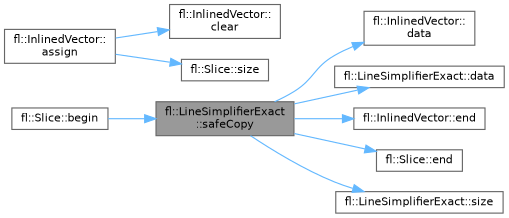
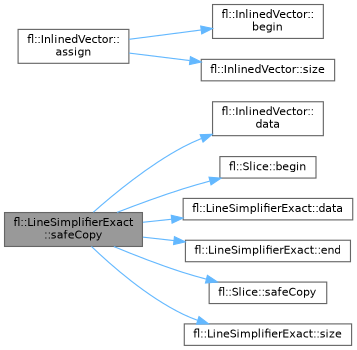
node "fl::InlinedVector:: clear": label "fl::InlinedVector:: clear" -> "fl::InlinedVector:: begin"
node "fl::Slice::size": label "fl::Slice::size" -> "fl::InlinedVector::size"
edge "fl::Slice::begin" -> "fl::LineSimplifierExact ::safeCopy": reversed
node "fl::InlinedVector::end": label "fl::InlinedVector::end" -> "fl::LineSimplifierExact::end"
node "fl::Slice::end": label "fl::Slice::end" -> "fl::Slice::safeCopy"
